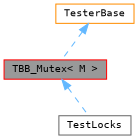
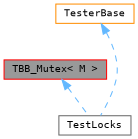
edge "TBB_Mutex< M >" -> "TesterBase": now "TestLocks" -> "TesterBase"
